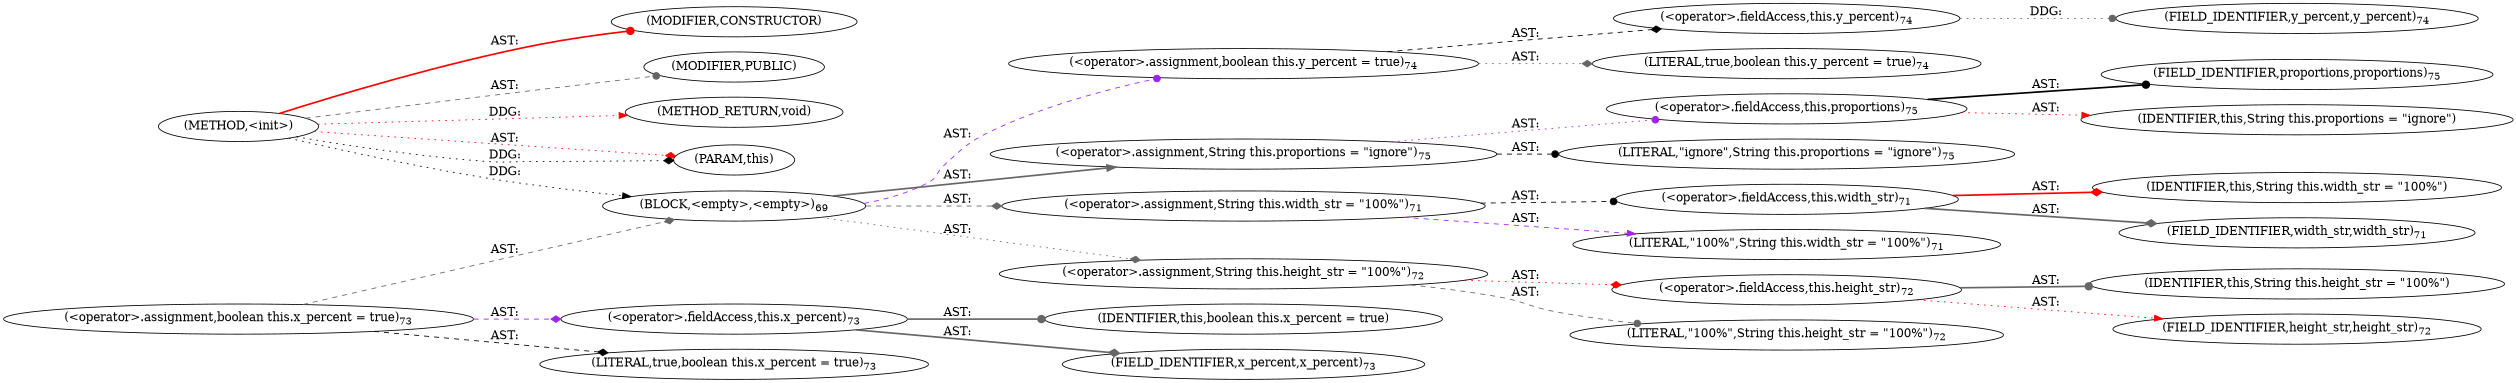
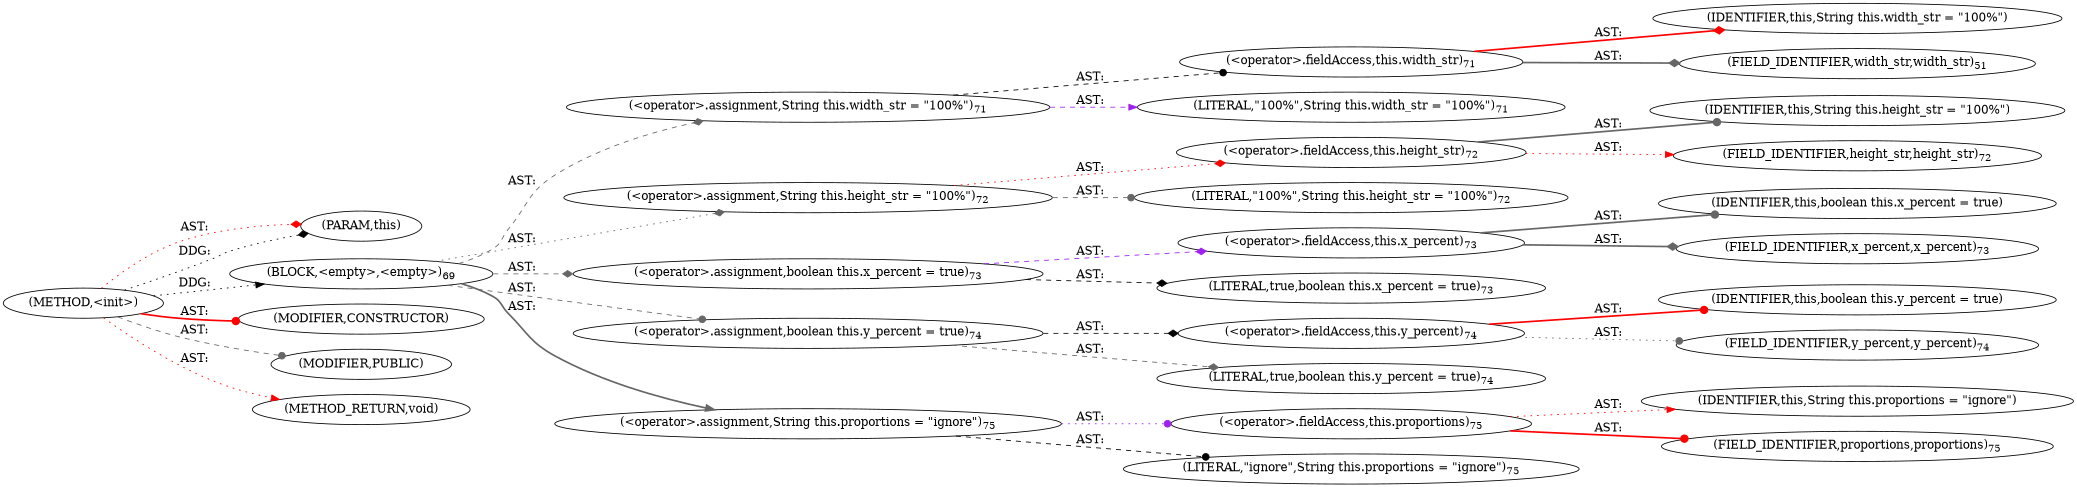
edge "(<operator>.fieldAccess,this.y_percent)" -> "(FIELD_IDENTIFIER,y_percent,y_percent)": label "DDG: " -> "AST: "
edge "(<operator>.assignment,boolean this.y_percent = true)" -> "(LITERAL,true,boolean this.y_percent = true)": style dotted -> dashed
edge "(<operator>.fieldAccess,this.proportions)" -> "(FIELD_IDENTIFIER,proportions,proportions)": color black -> red
edge "(METHOD,<init>)" -> "(METHOD_RETURN,void)": label "DDG: " -> "AST: "
edge "(BLOCK,<empty>,<empty>)" -> "(<operator>.assignment,boolean this.y_percent = true)": color purple -> gray40
node "(FIELD_IDENTIFIER,width_str,width_str)": text "71" -> "51"
edge "(<operator>.assignment,boolean this.x_percent = true)" -> "(BLOCK,<empty>,<empty>)": reversed
node "(IDENTIFIER,this,boolean this.y_percent = true)": added
